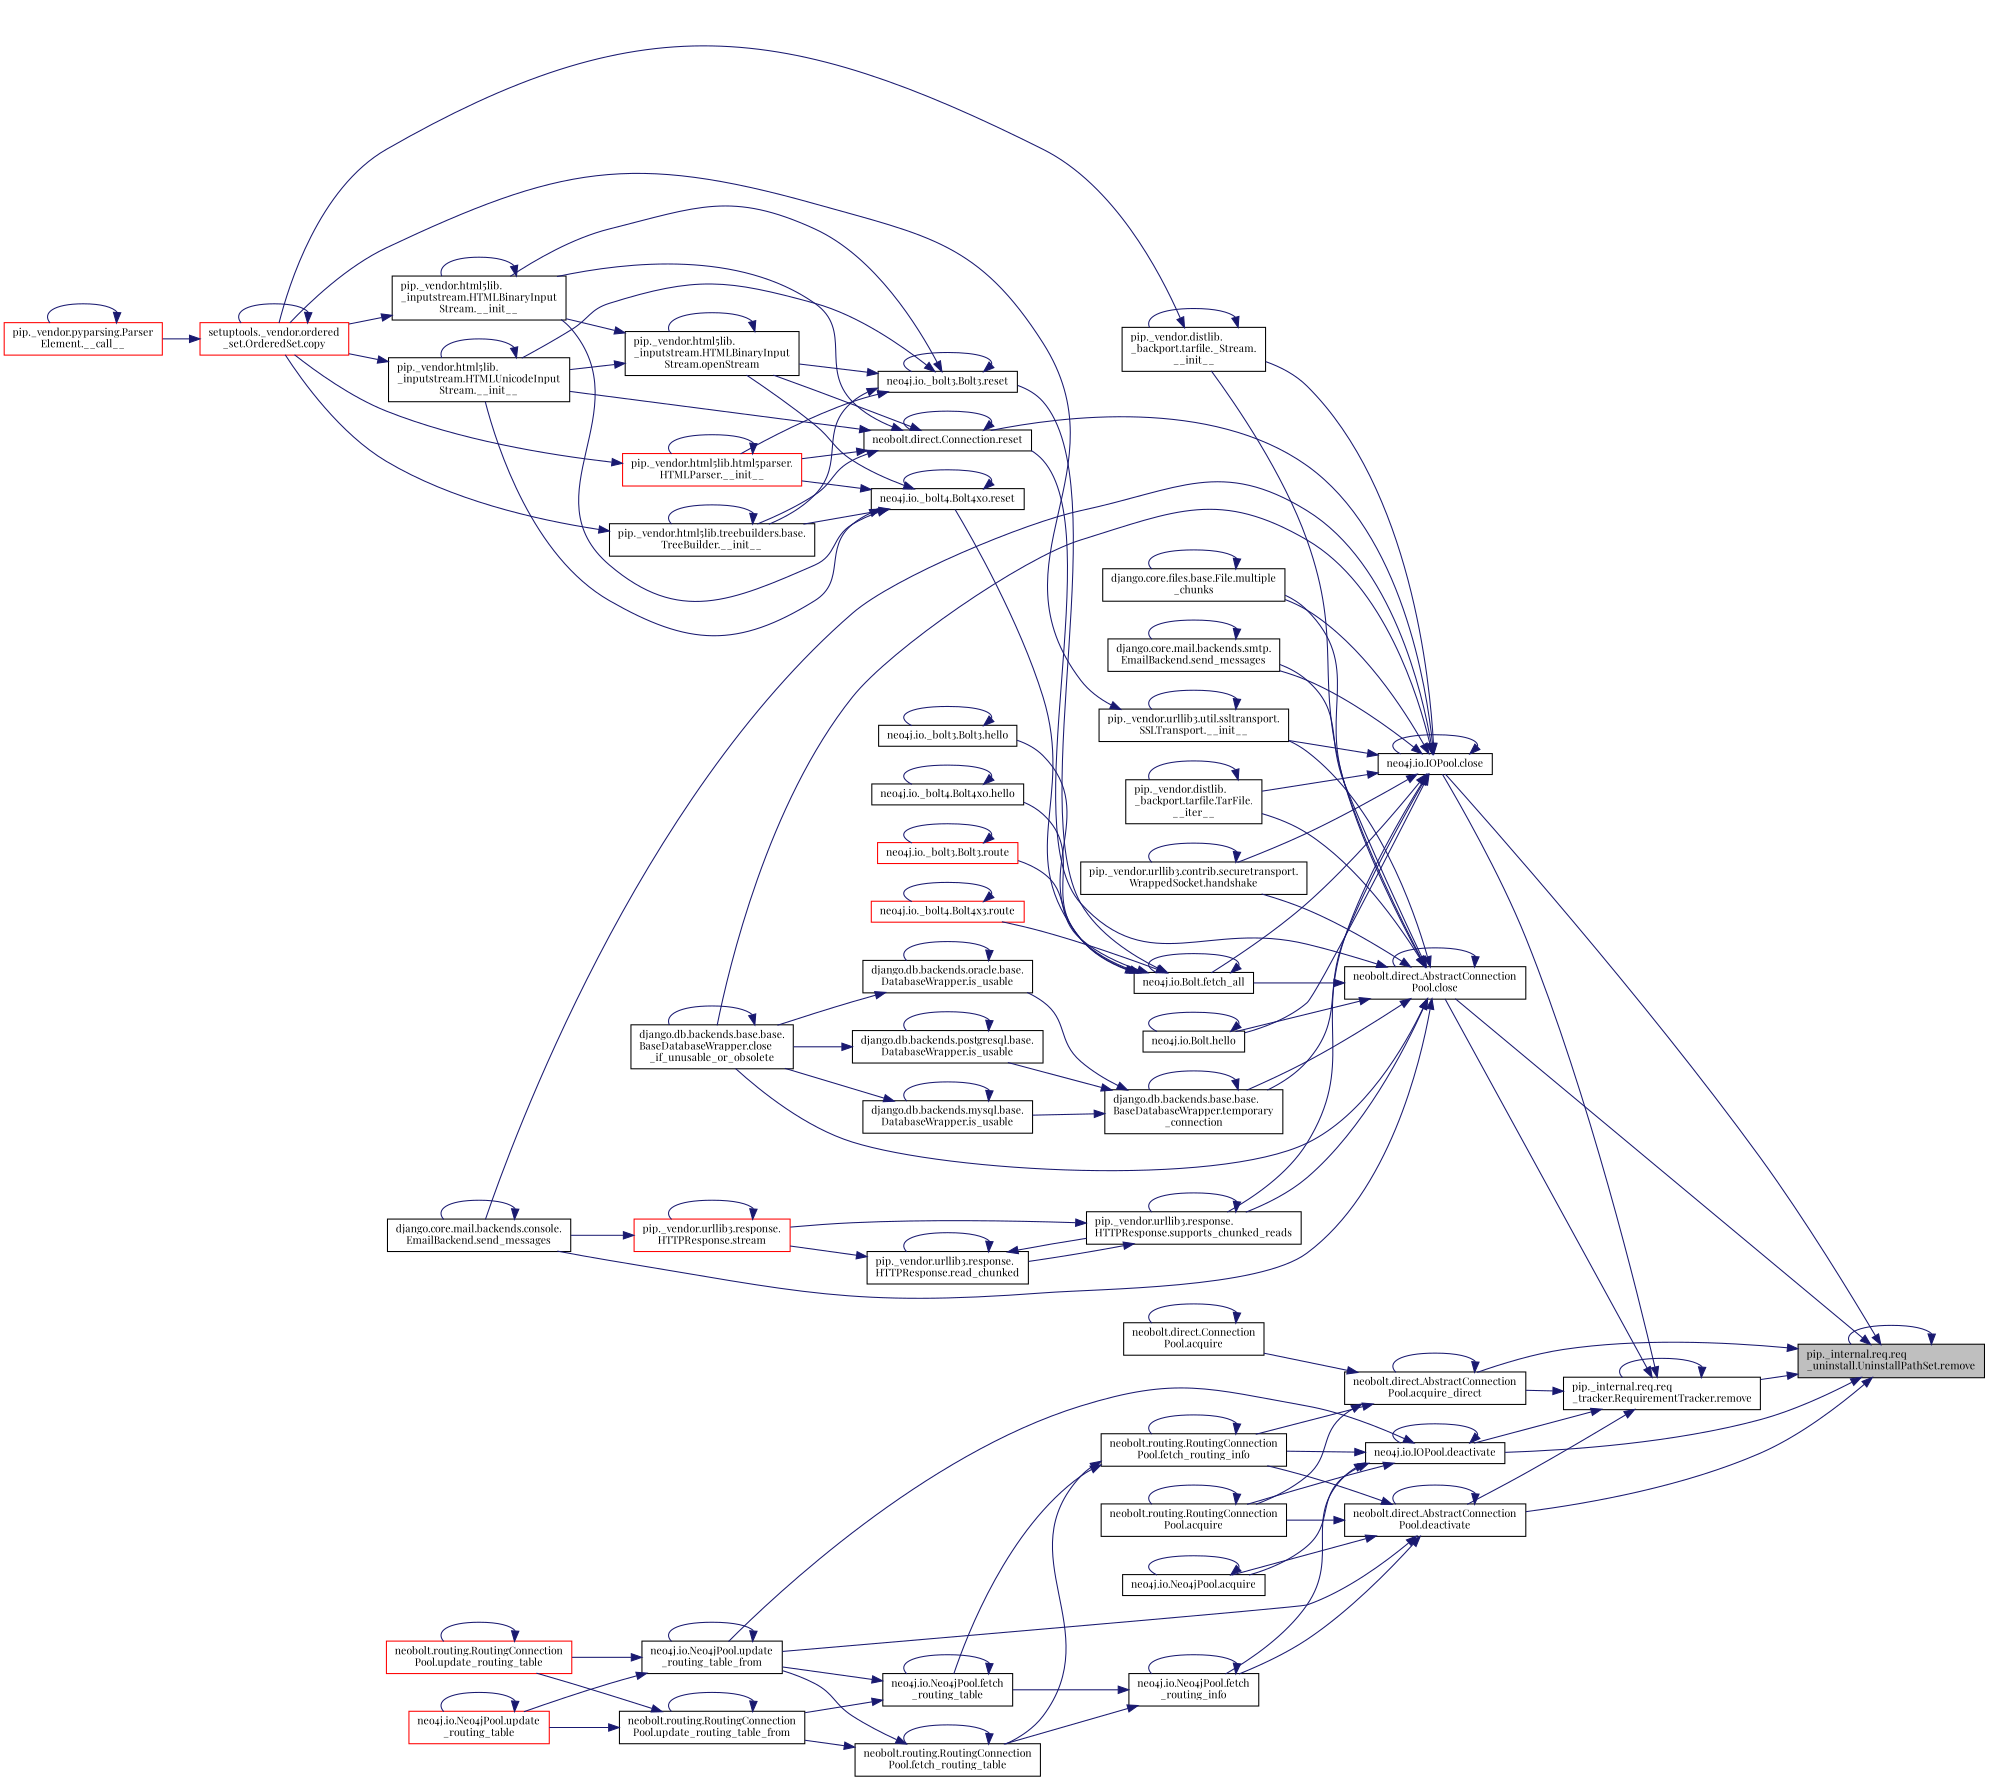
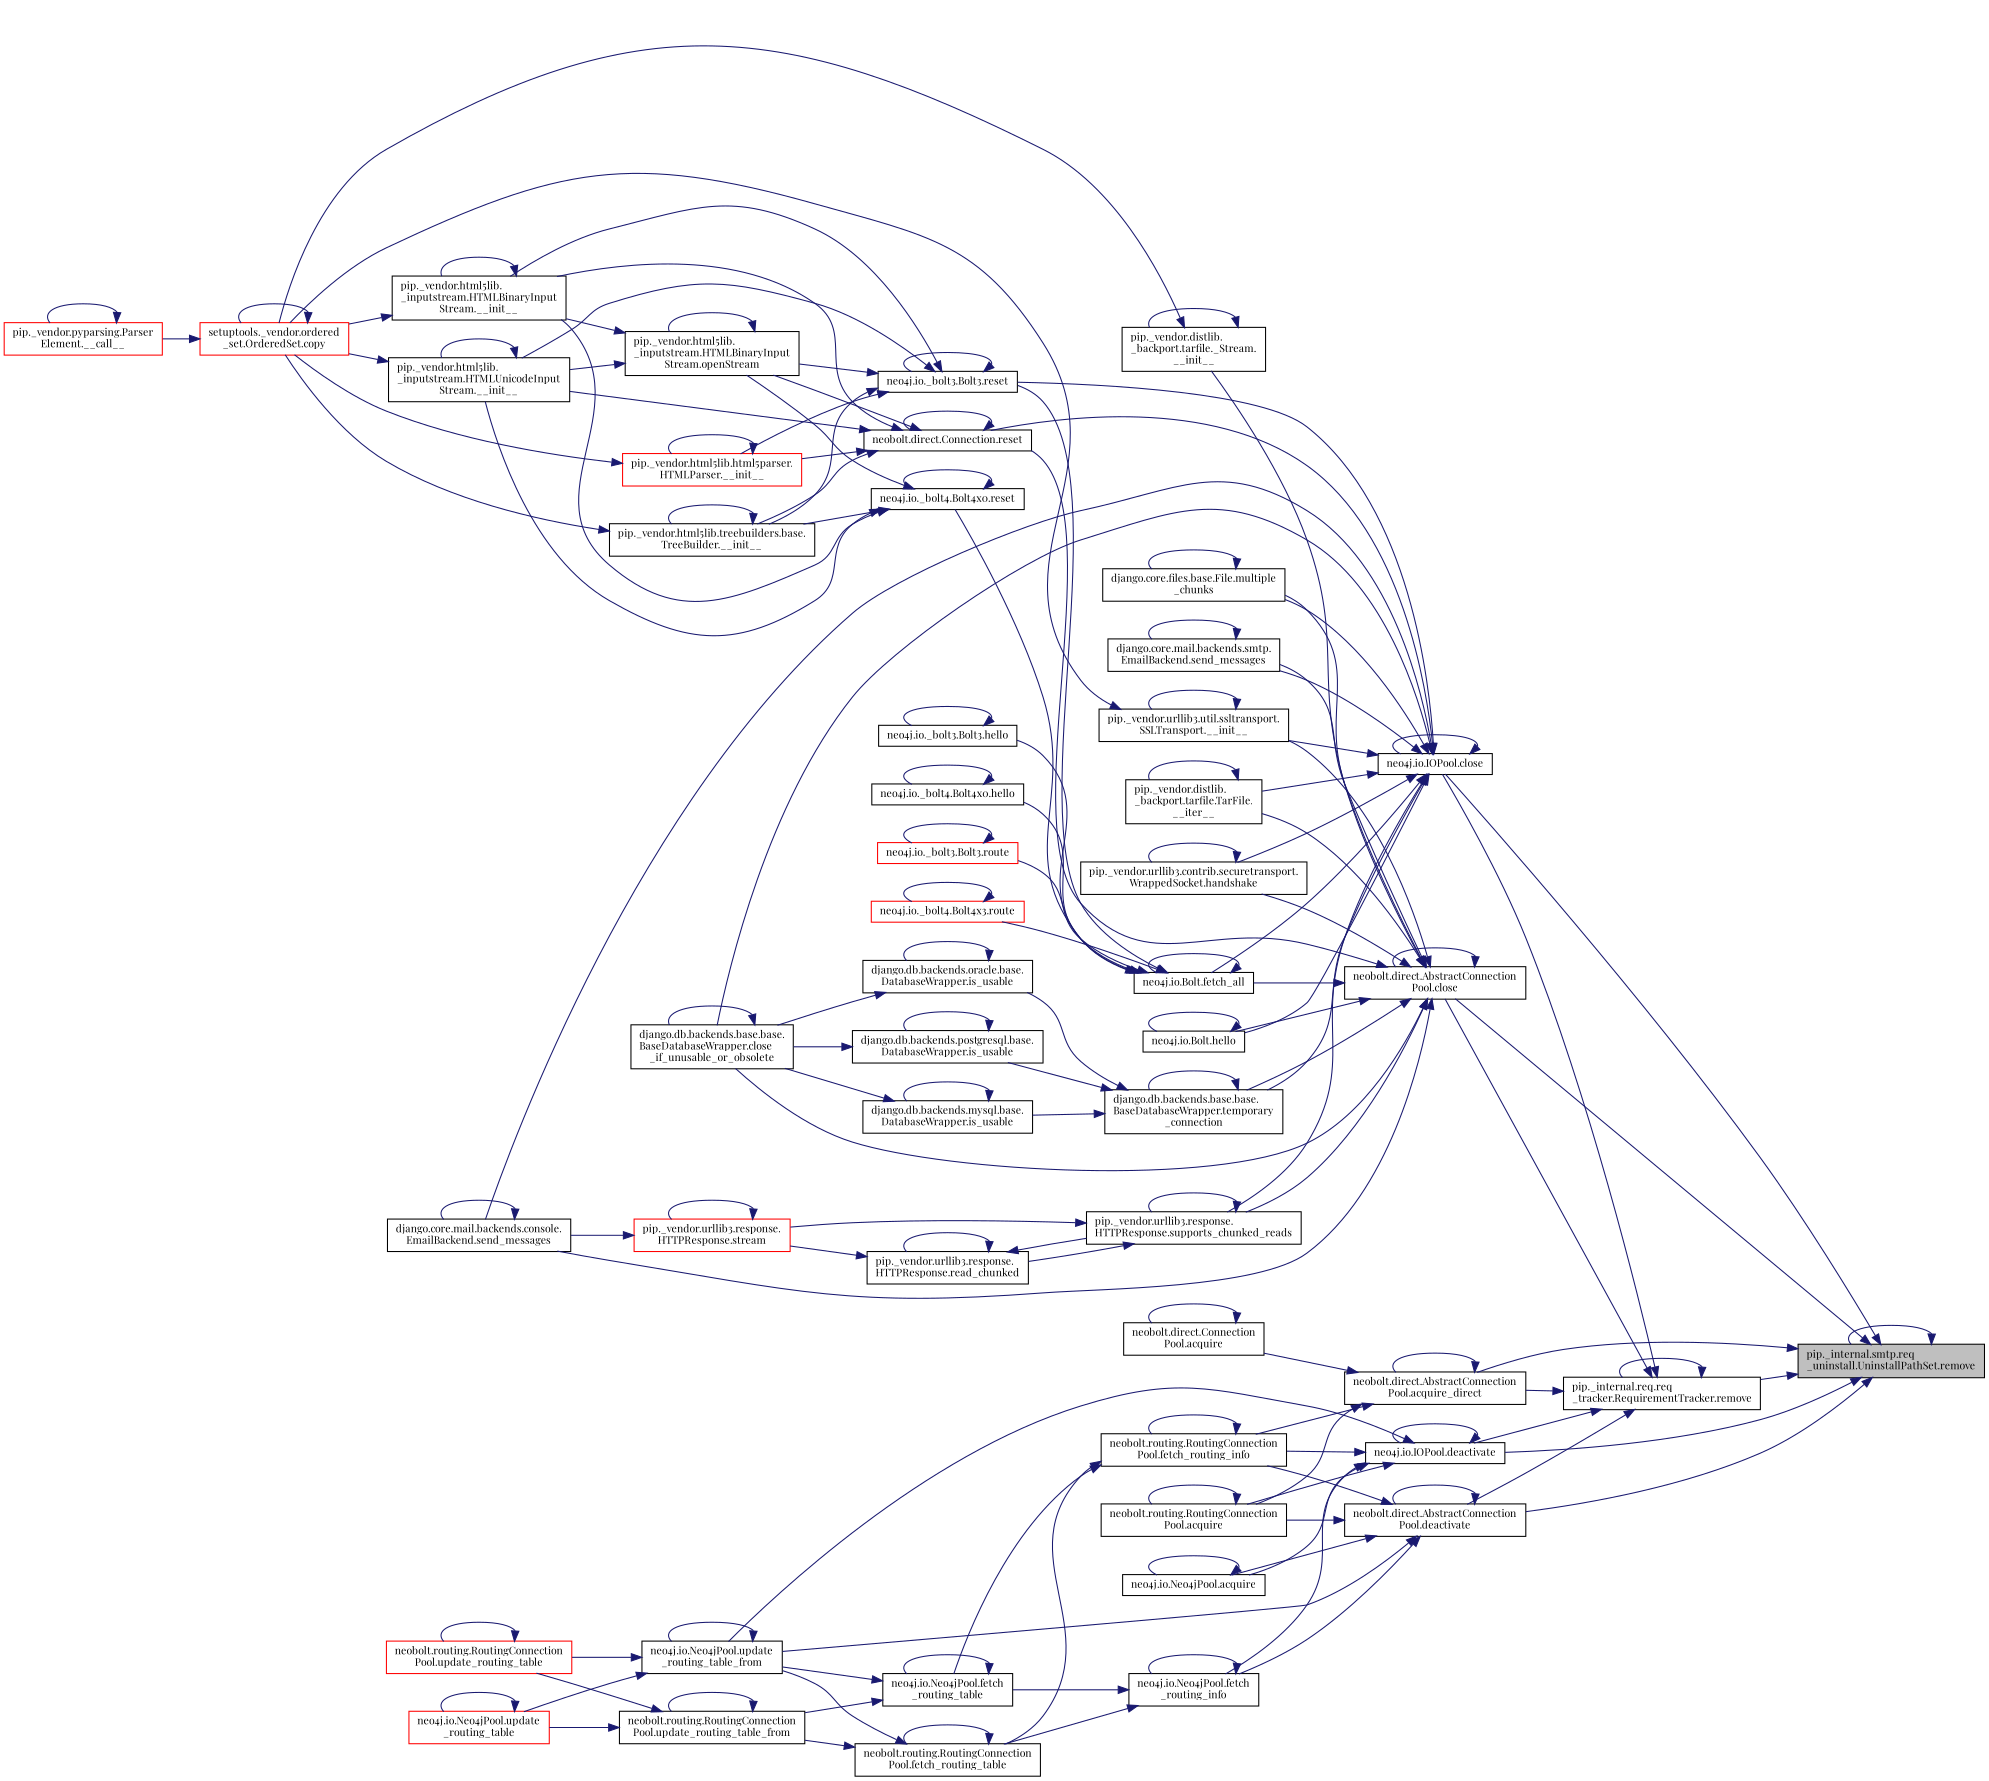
edge "pip._vendor.html5lib.html5parser. HTMLParser.__init__" -> "neo4j.io._bolt4.Bolt4x0.reset": removed
edge "pip._vendor.distlib. _backport.tarfile._Stream. __init__" -> "neo4j.io.IOPool.close": now "neo4j.io._bolt3.Bolt3.reset" -> "neo4j.io.IOPool.close"
node "pip._internal.req.req _uninstall.UninstallPathSet.remove": label "pip._internal.req.req _uninstall.UninstallPathSet.remove" -> "pip._internal.smtp.req _uninstall.UninstallPathSet.remove"
